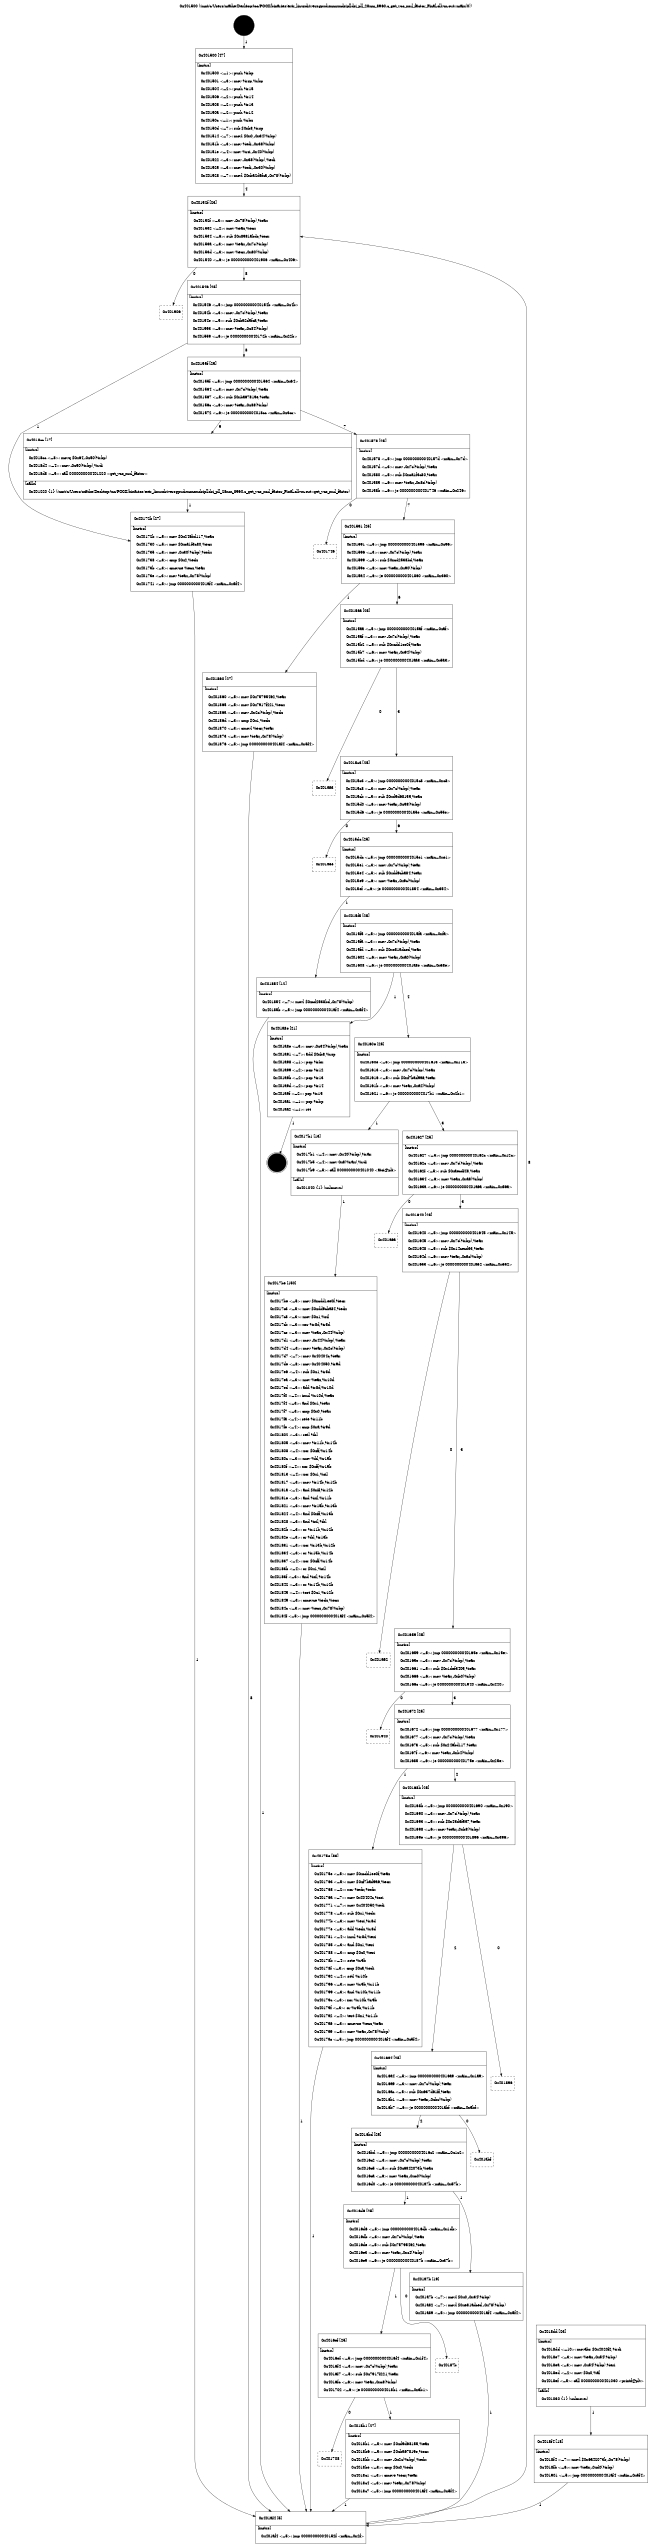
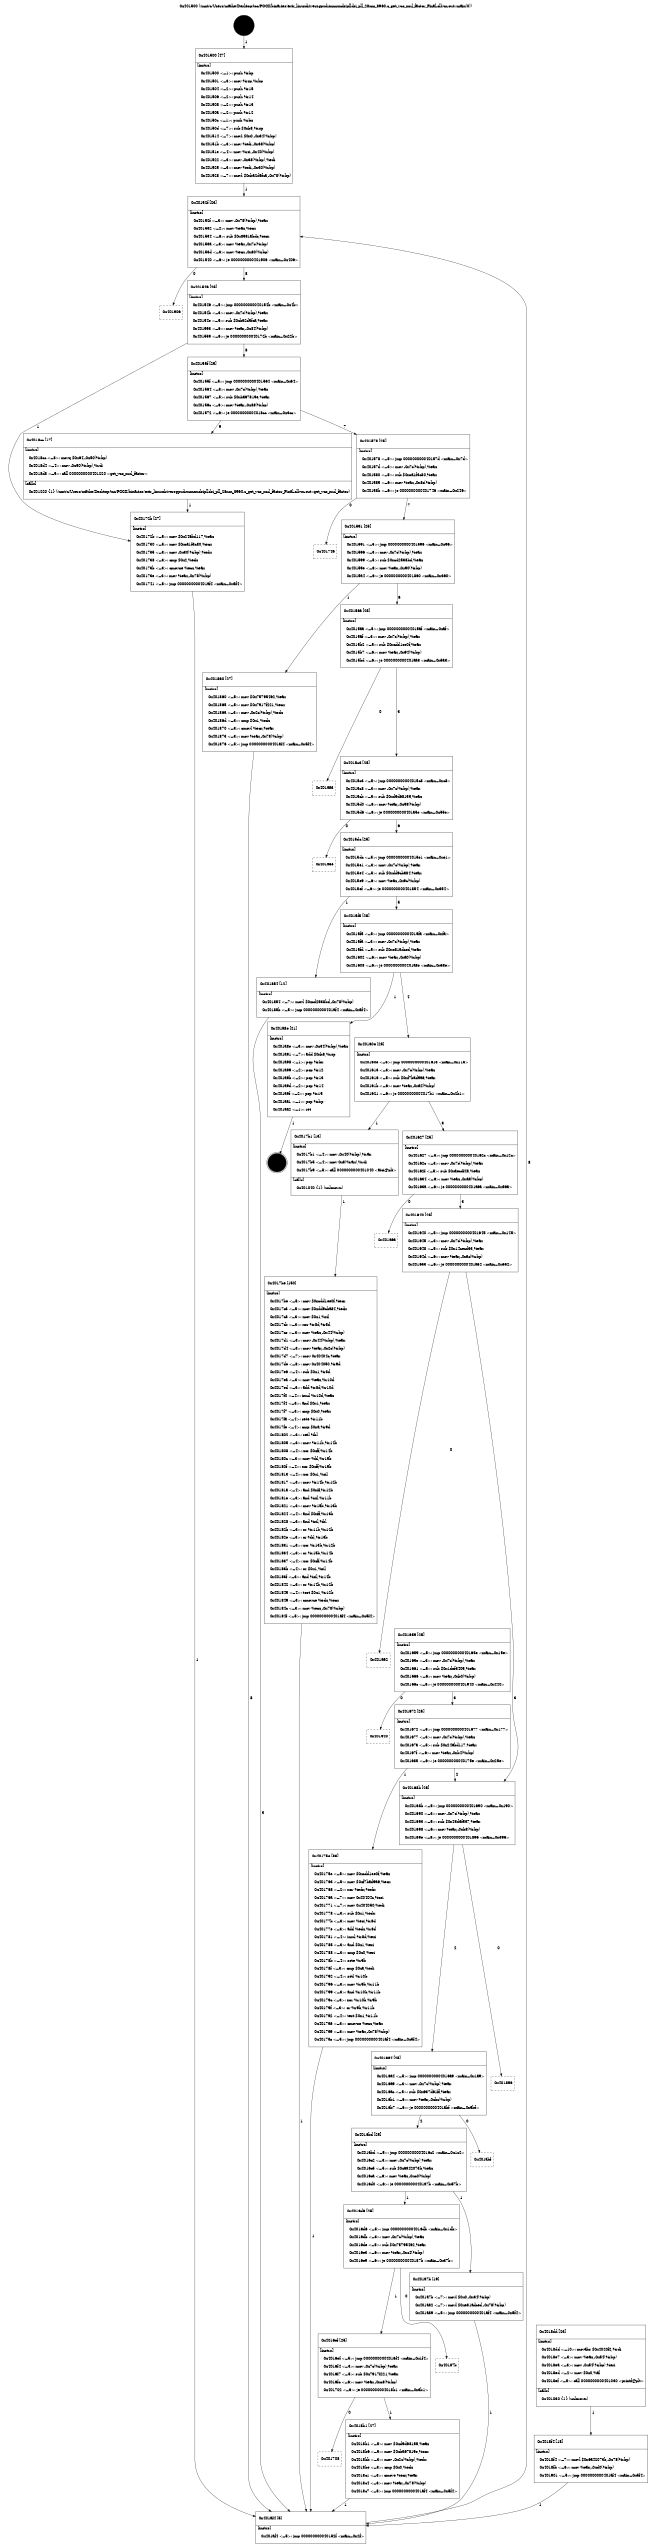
edge "0x401500 [47]" -> "0x40152f [23]": label " 4" -> " 1"
edge "0x4015dc [25]" -> "0x4015f5 [25]": added, label "5"
edge "0x401640 [25]" -> "0x401659 [25]": now "0x401640 [25]" -> "0x40168b [25]"
edge "0x401854 [12]" -> "0x401af4 [5]": label " 1" -> " 3"
